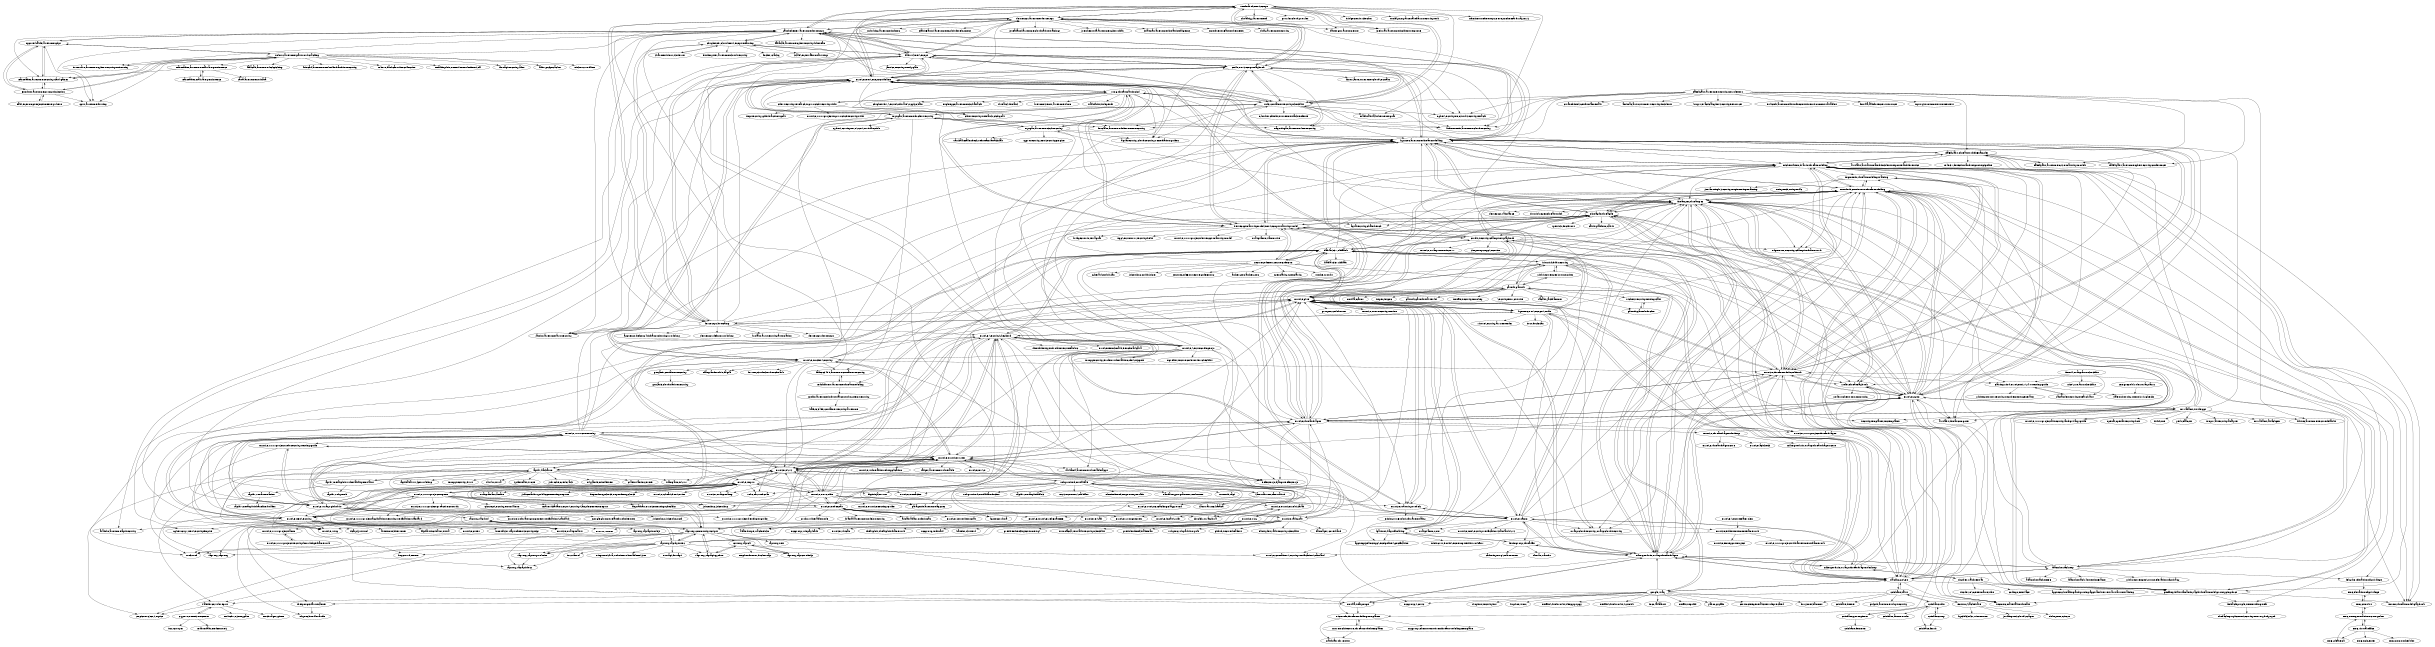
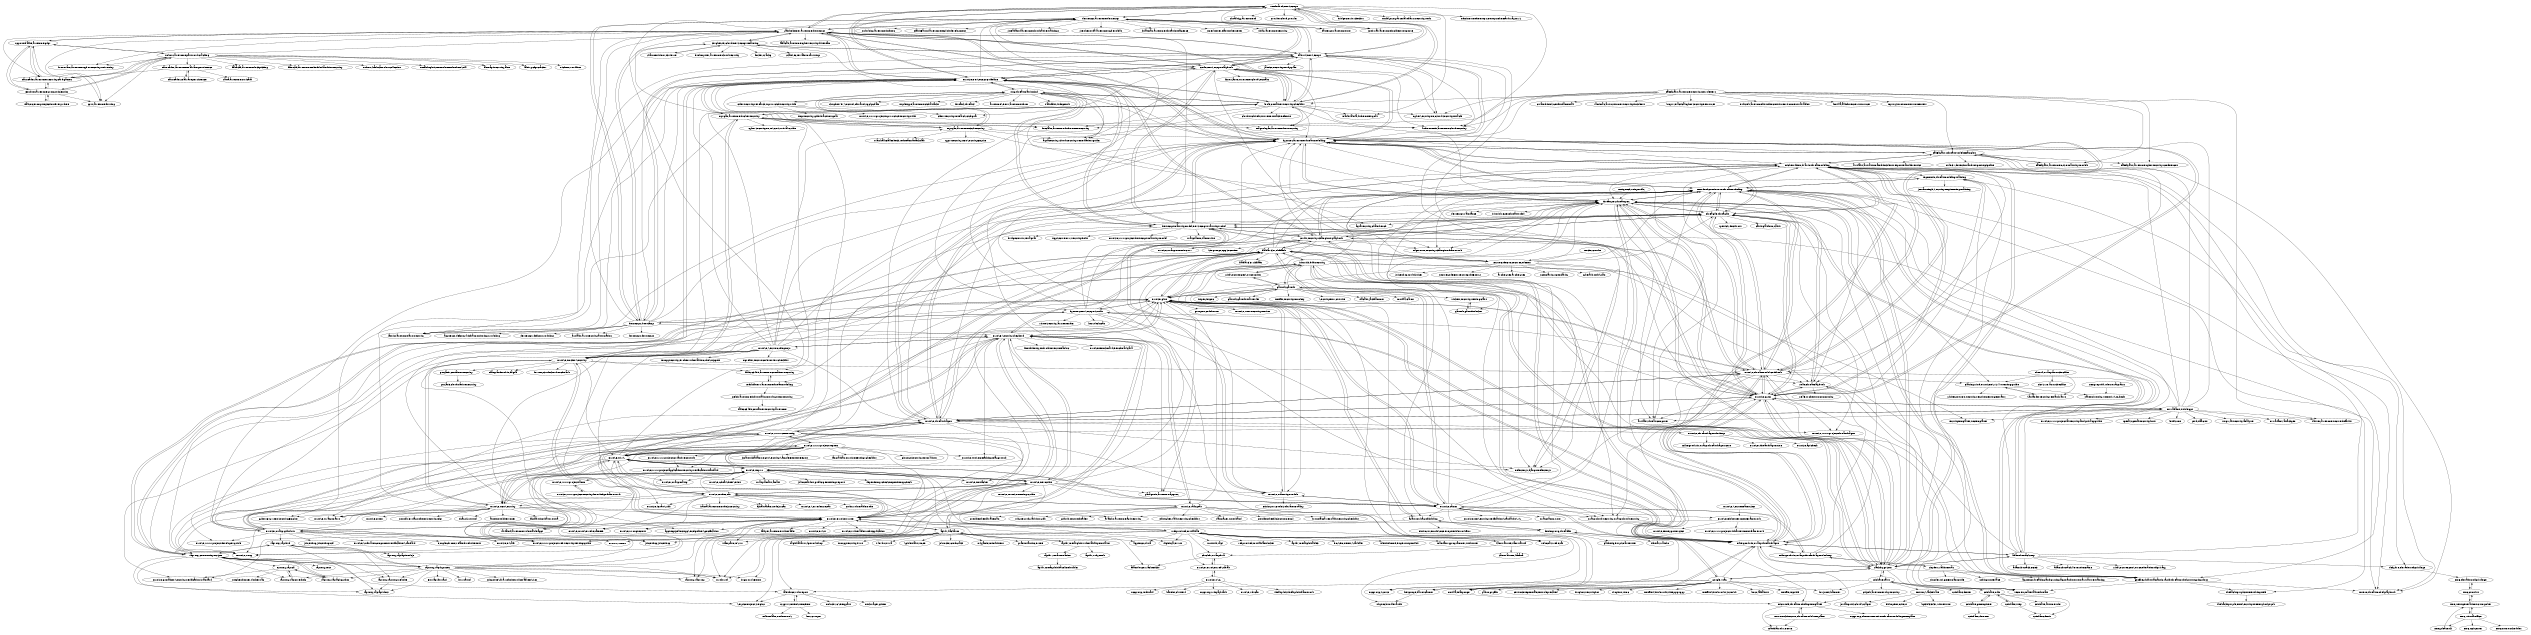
edge "secureCodeBox/secureCodeBox" -> "t0sche/cvss-bt": reversed
edge "OWASP/www-community" -> "OWASP/DevGuide": now "OWASP/www-community" -> "OWASP/www-project-top-ten"
